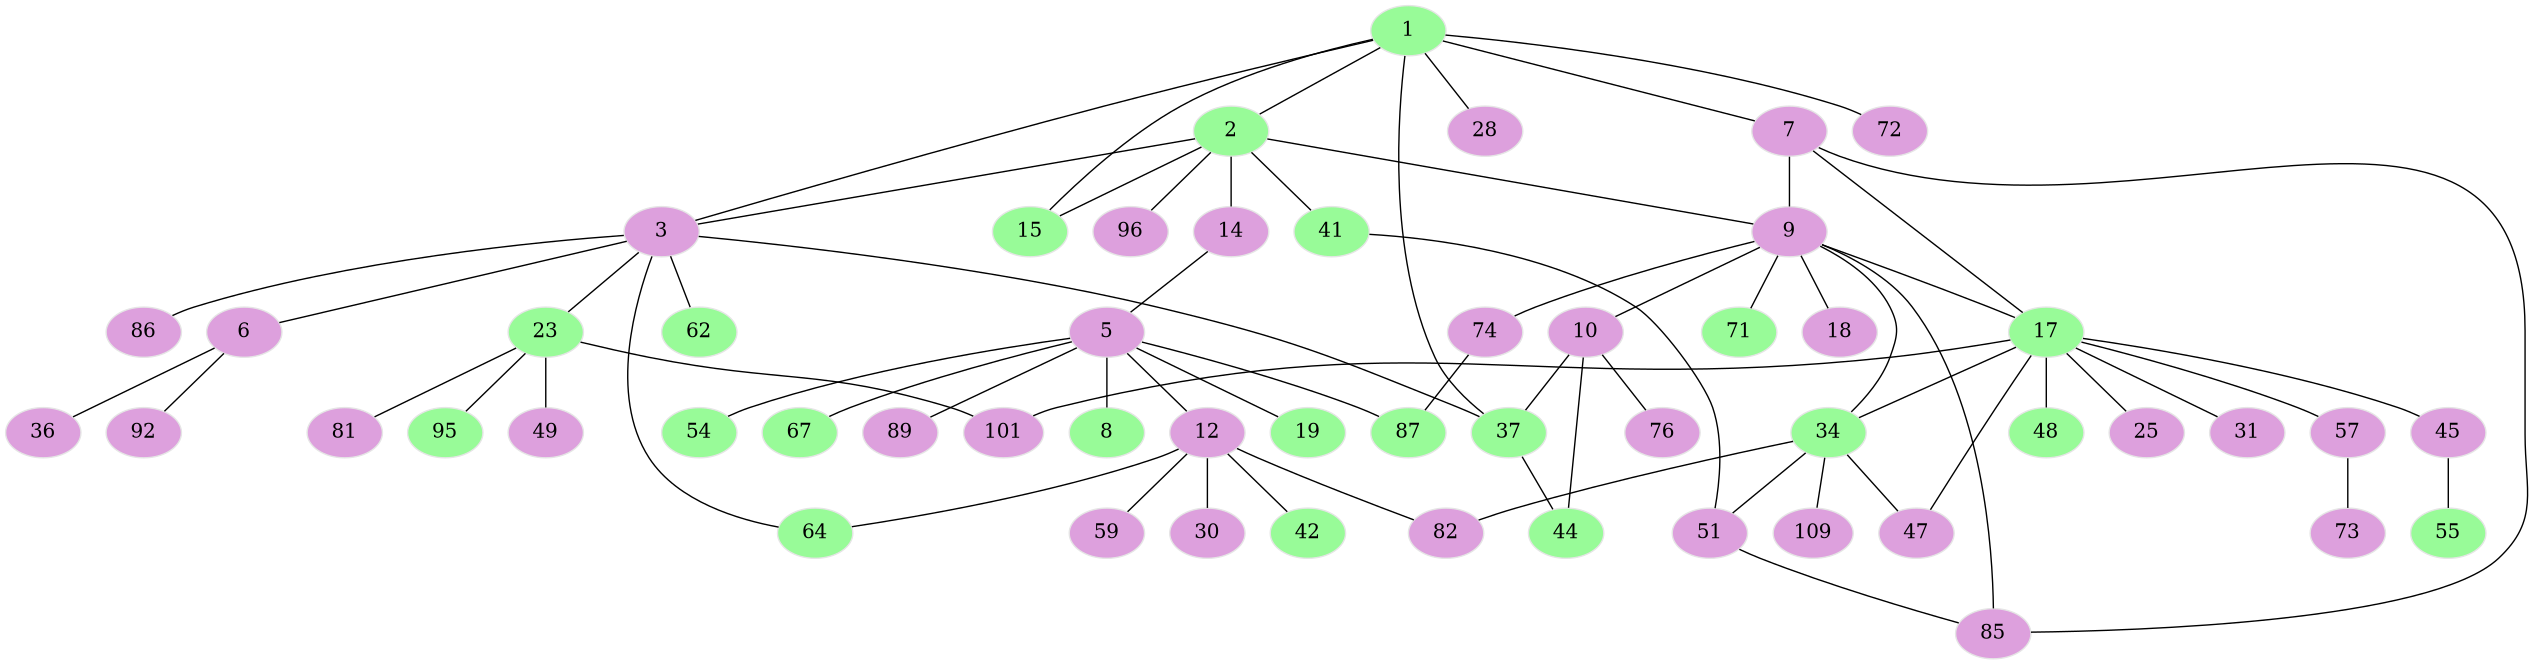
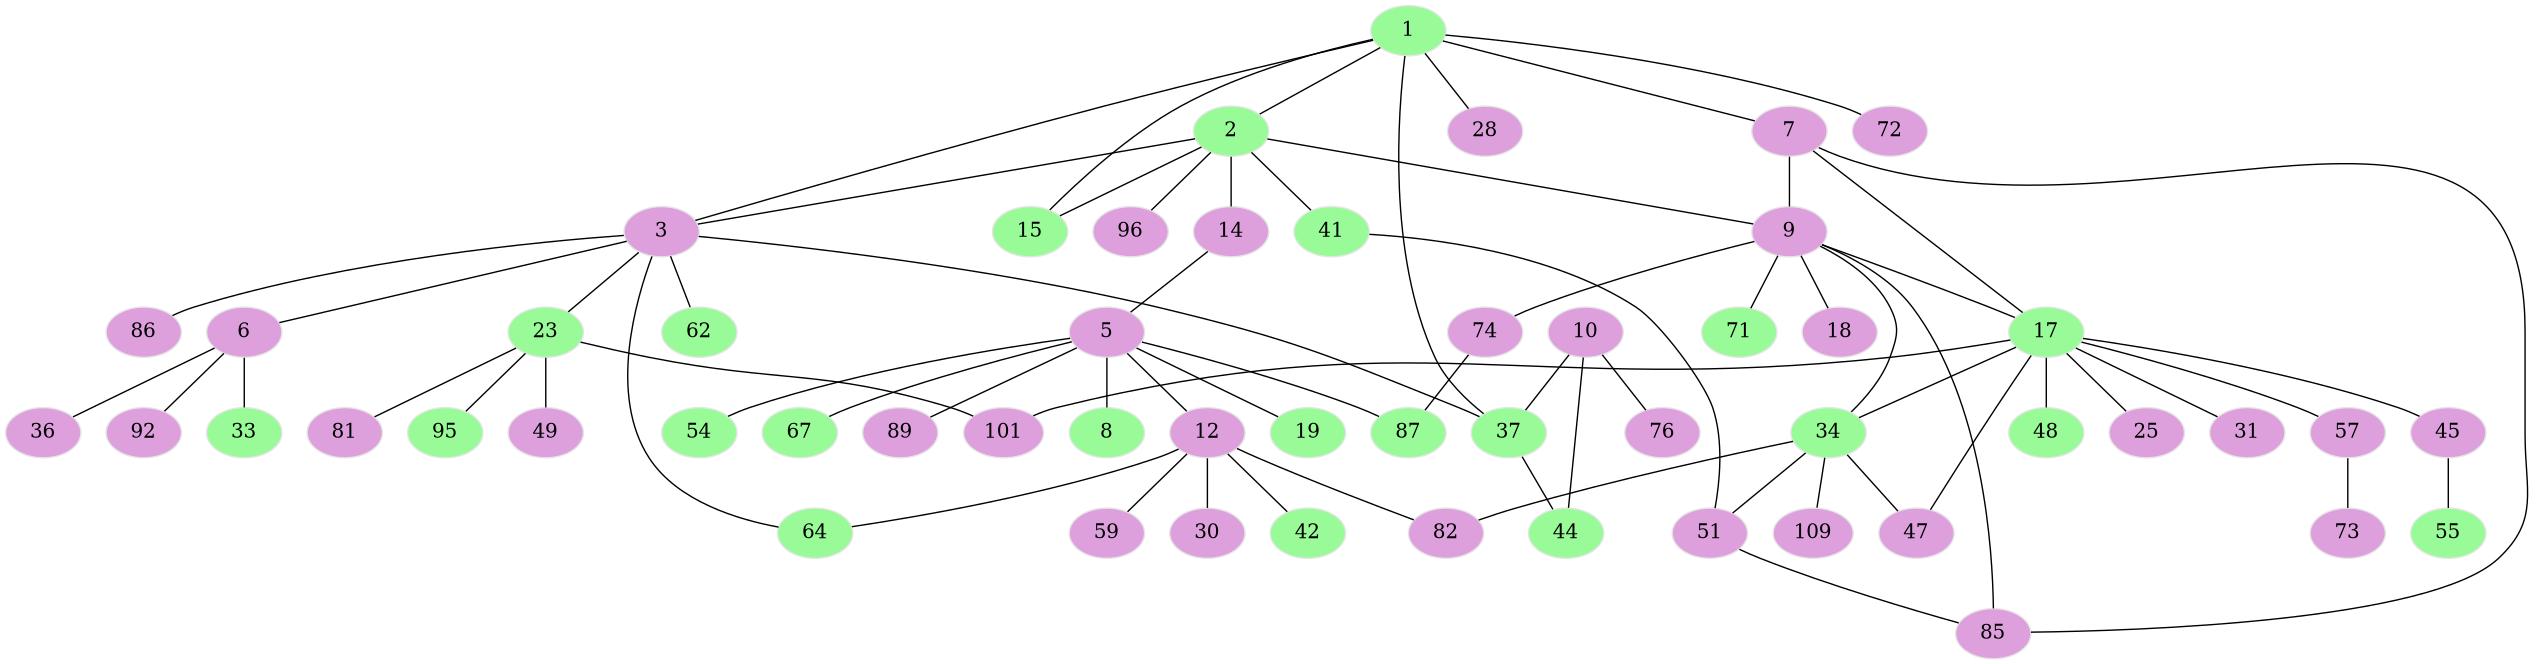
edge "9" -- "10": removed
node "33": added
